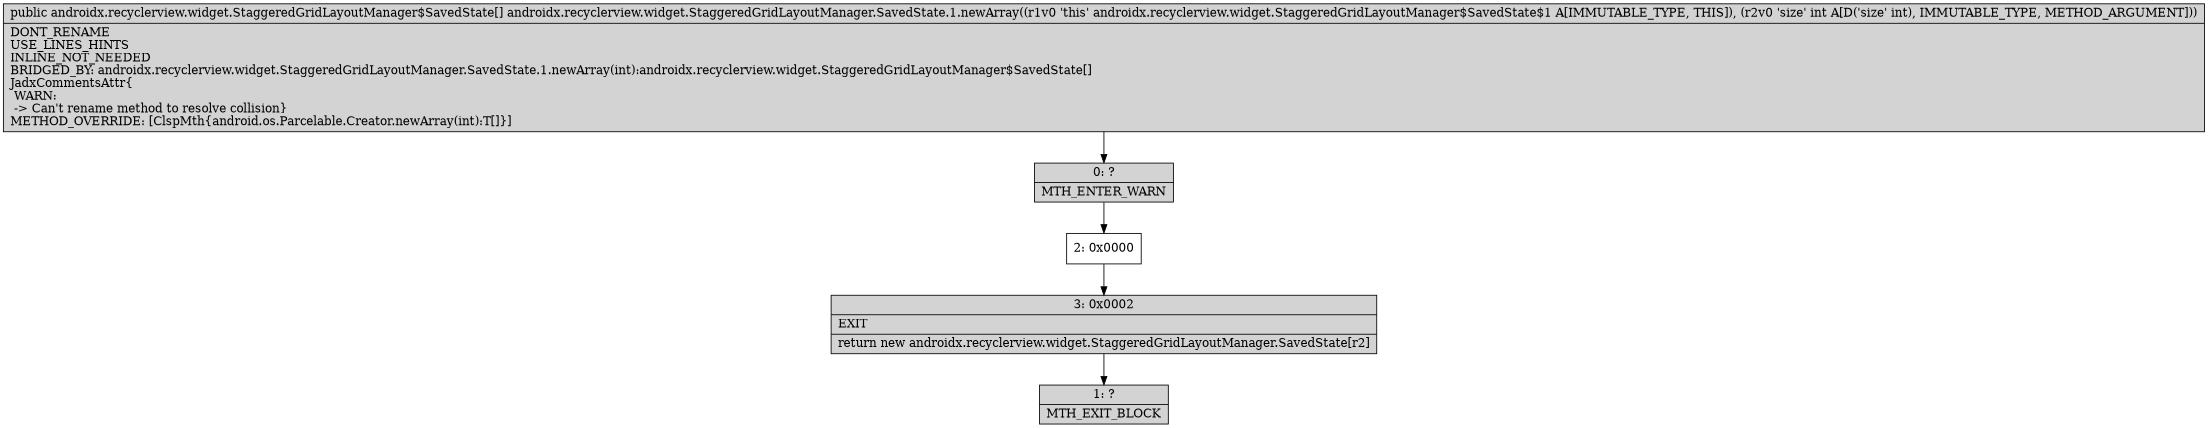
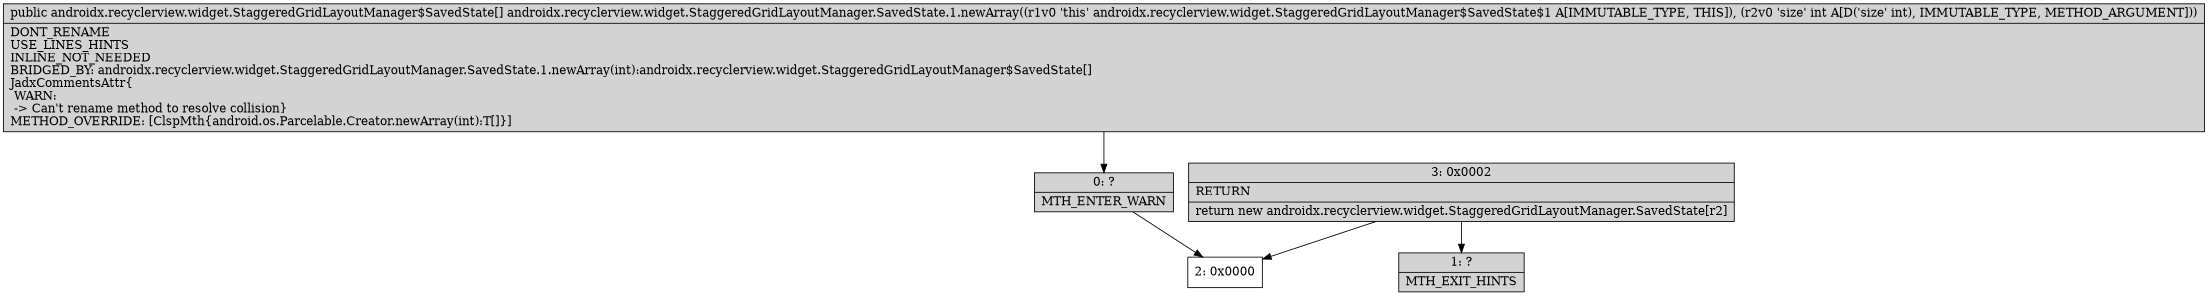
edge "2: 0x0000" -> "3: 0x0002": reversed
node "3: 0x0002": text "EXIT" -> "RETURN"
node "1: ?": text "MTH_EXIT_BLOCK" -> "MTH_EXIT_HINTS"
